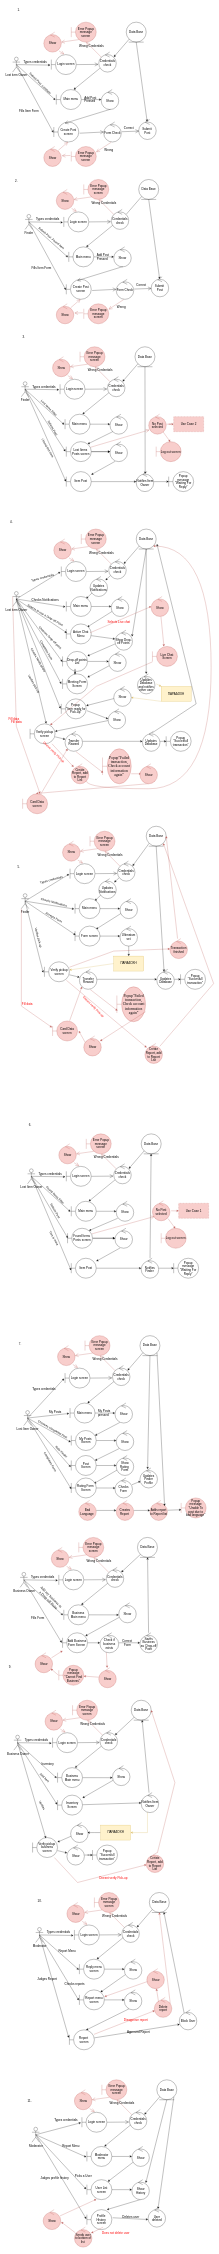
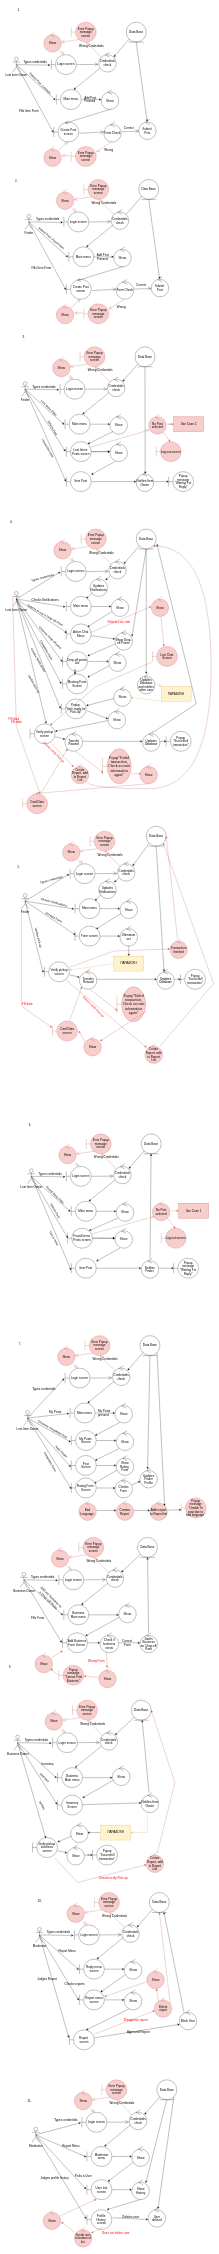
node "Use Case 2": style dashed -> solid
node "Use Case 1": style dashed -> solid
node "Wrong Form": added
